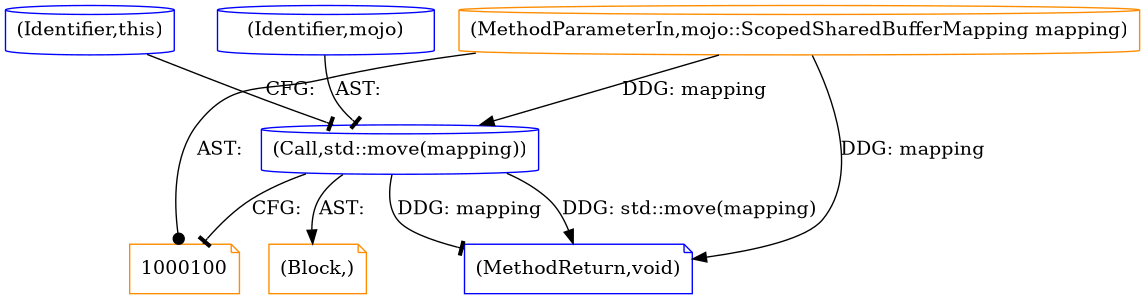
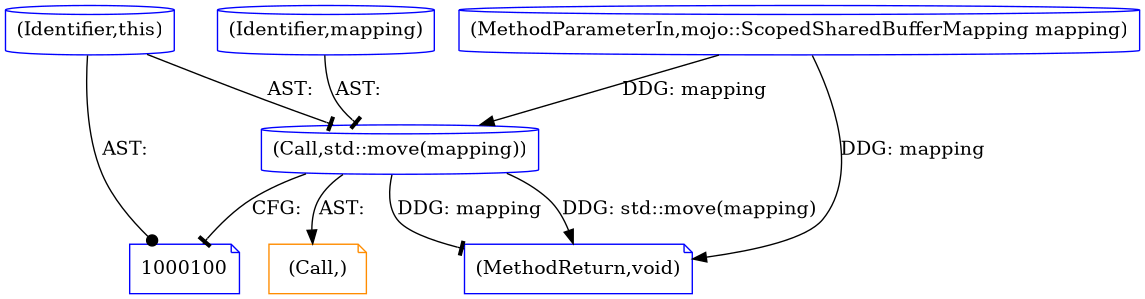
node "(Identifier,mojo)": label "(Identifier,mojo)" -> "(Identifier,mapping)"
node "(MethodParameterIn,mojo::ScopedSharedBufferMapping mapping)": color darkorange -> blue
edge "(MethodParameterIn,mojo::ScopedSharedBufferMapping mapping)" -> "1000100": now "(Identifier,this)" -> "1000100"
edge "(Identifier,this)" -> "(Call,std::move(mapping))": label "CFG: " -> "AST: "
node "1000100": color darkorange -> blue
node "(Block,)": label "(Block,)" -> "(Call,)"
